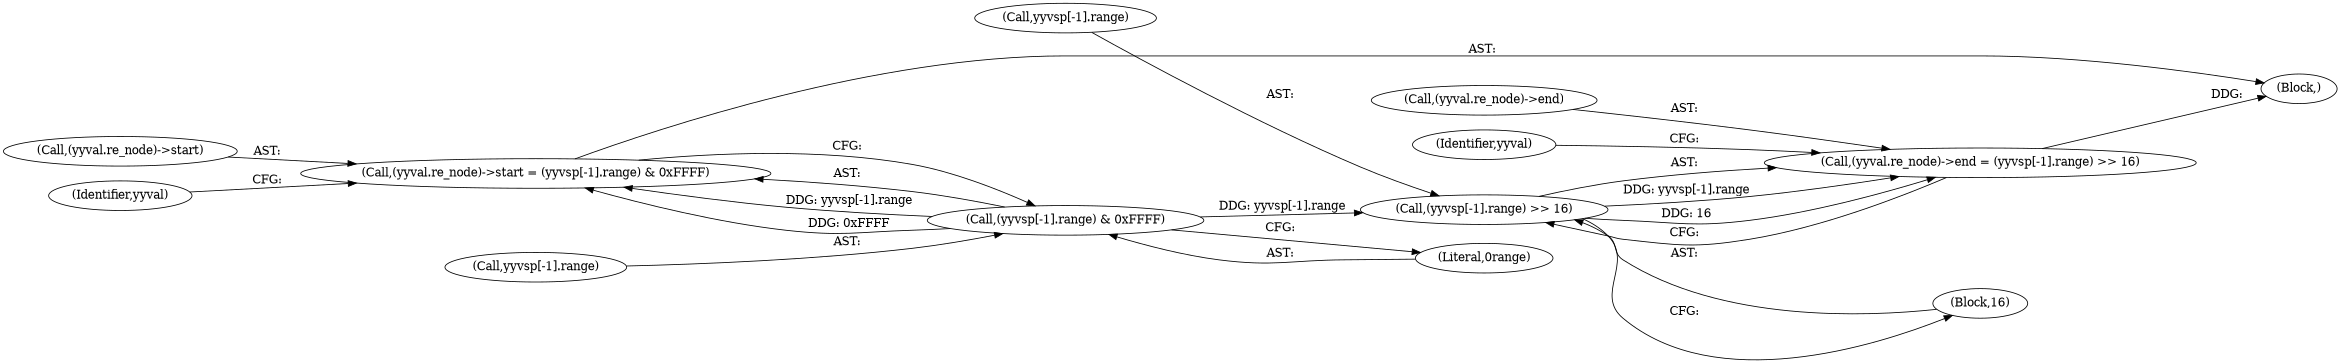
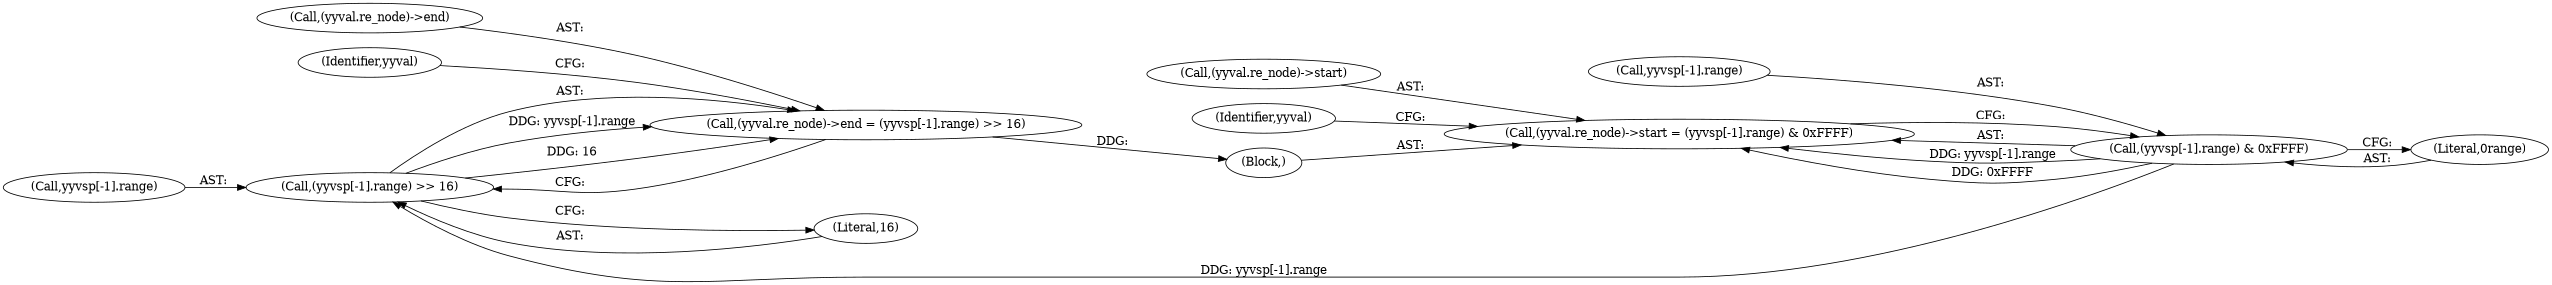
edge "(Call,(yyval.re_node)->start = (yyvsp[-1].range) & 0xFFFF)" -> "(Block,)": reversed
node "(Block,16)": label "(Block,16)" -> "(Literal,16)"
